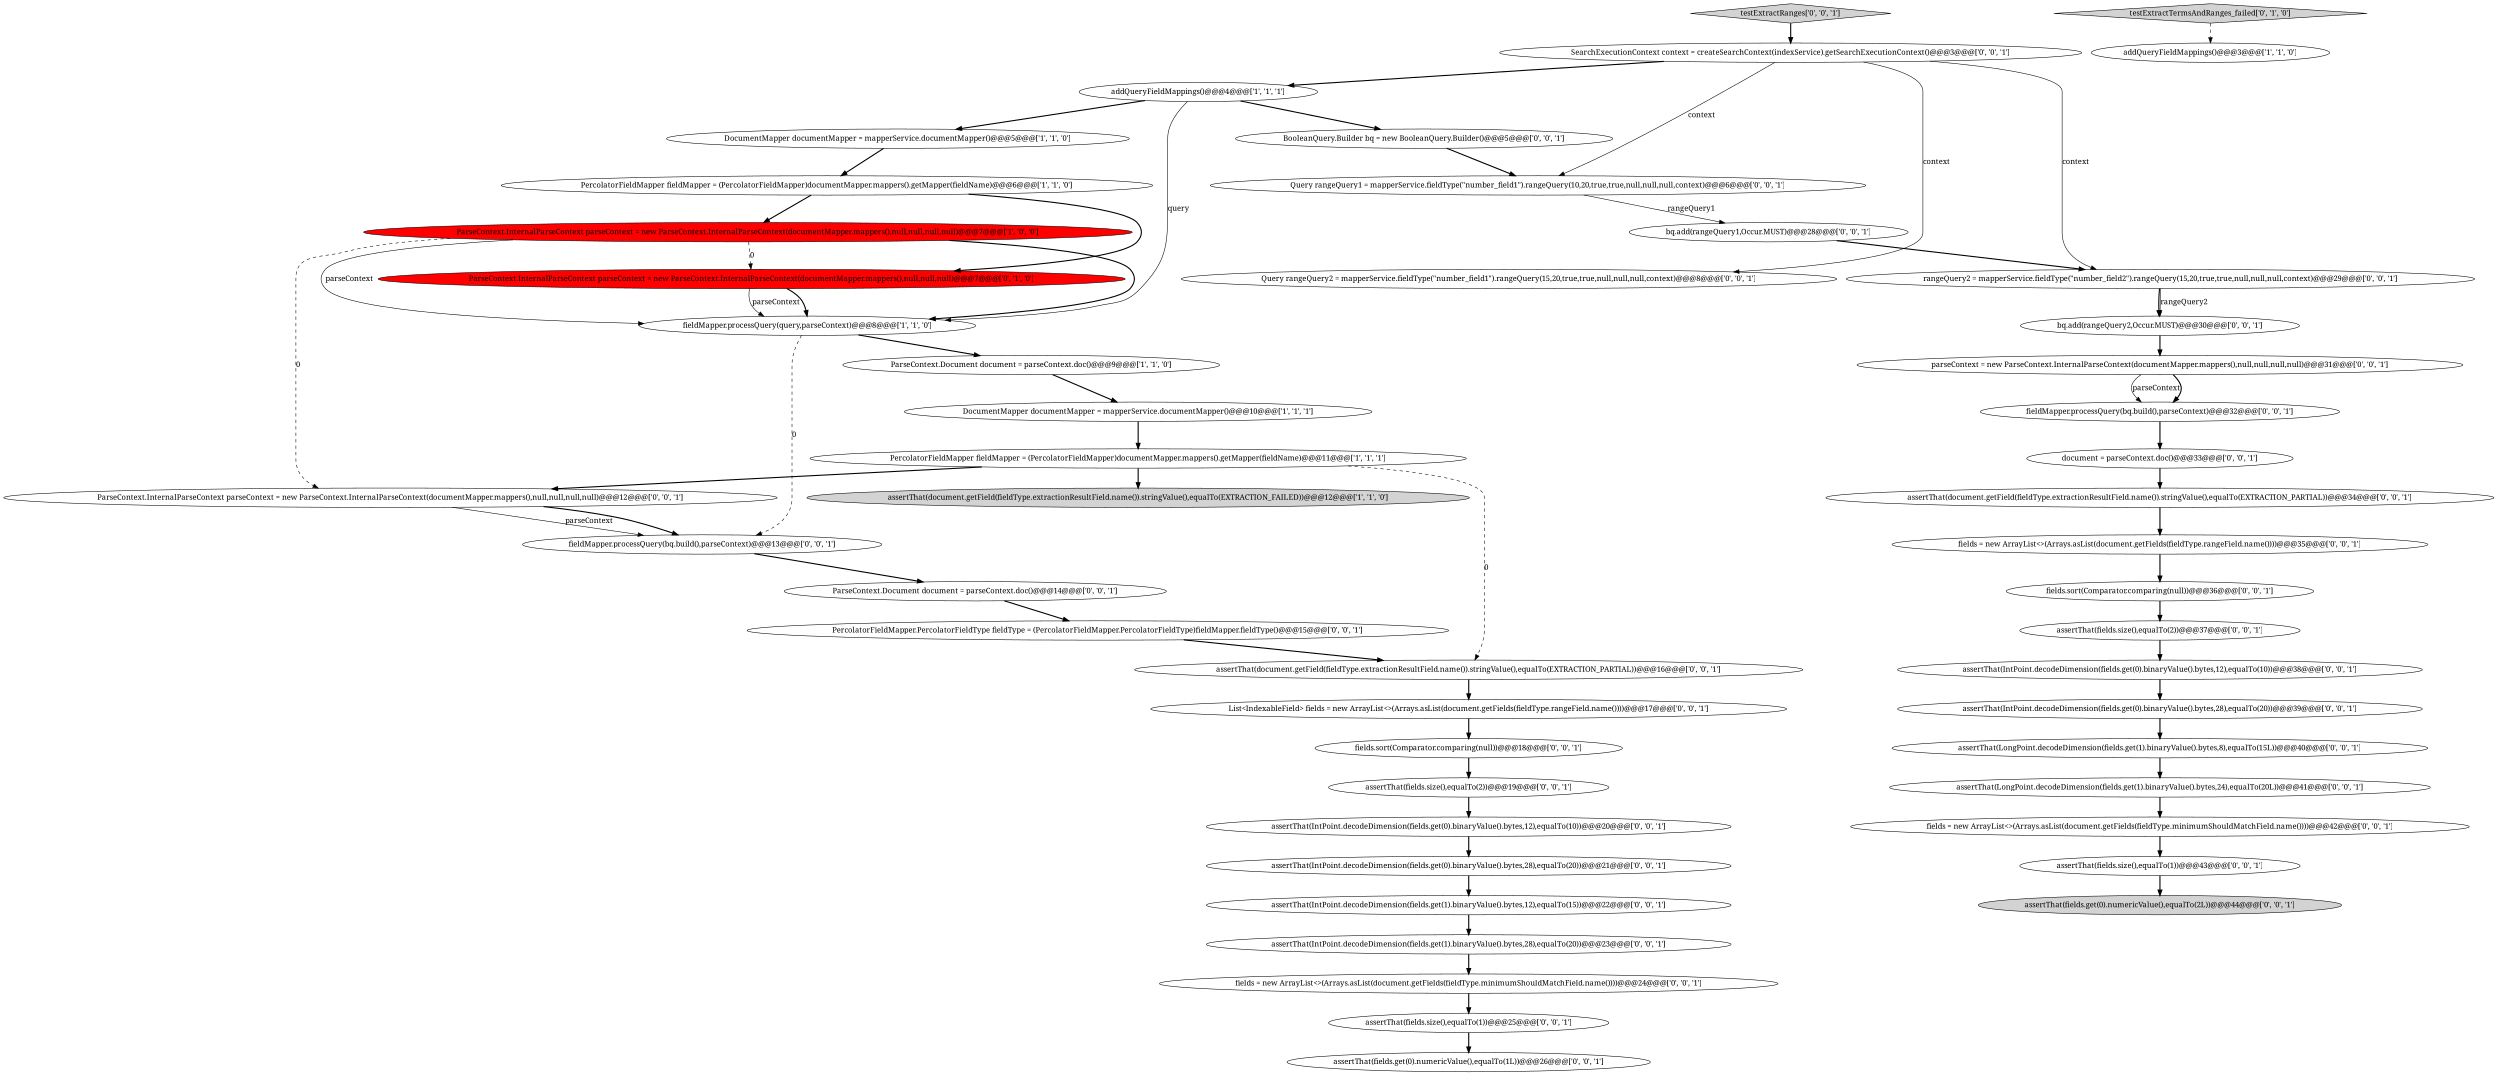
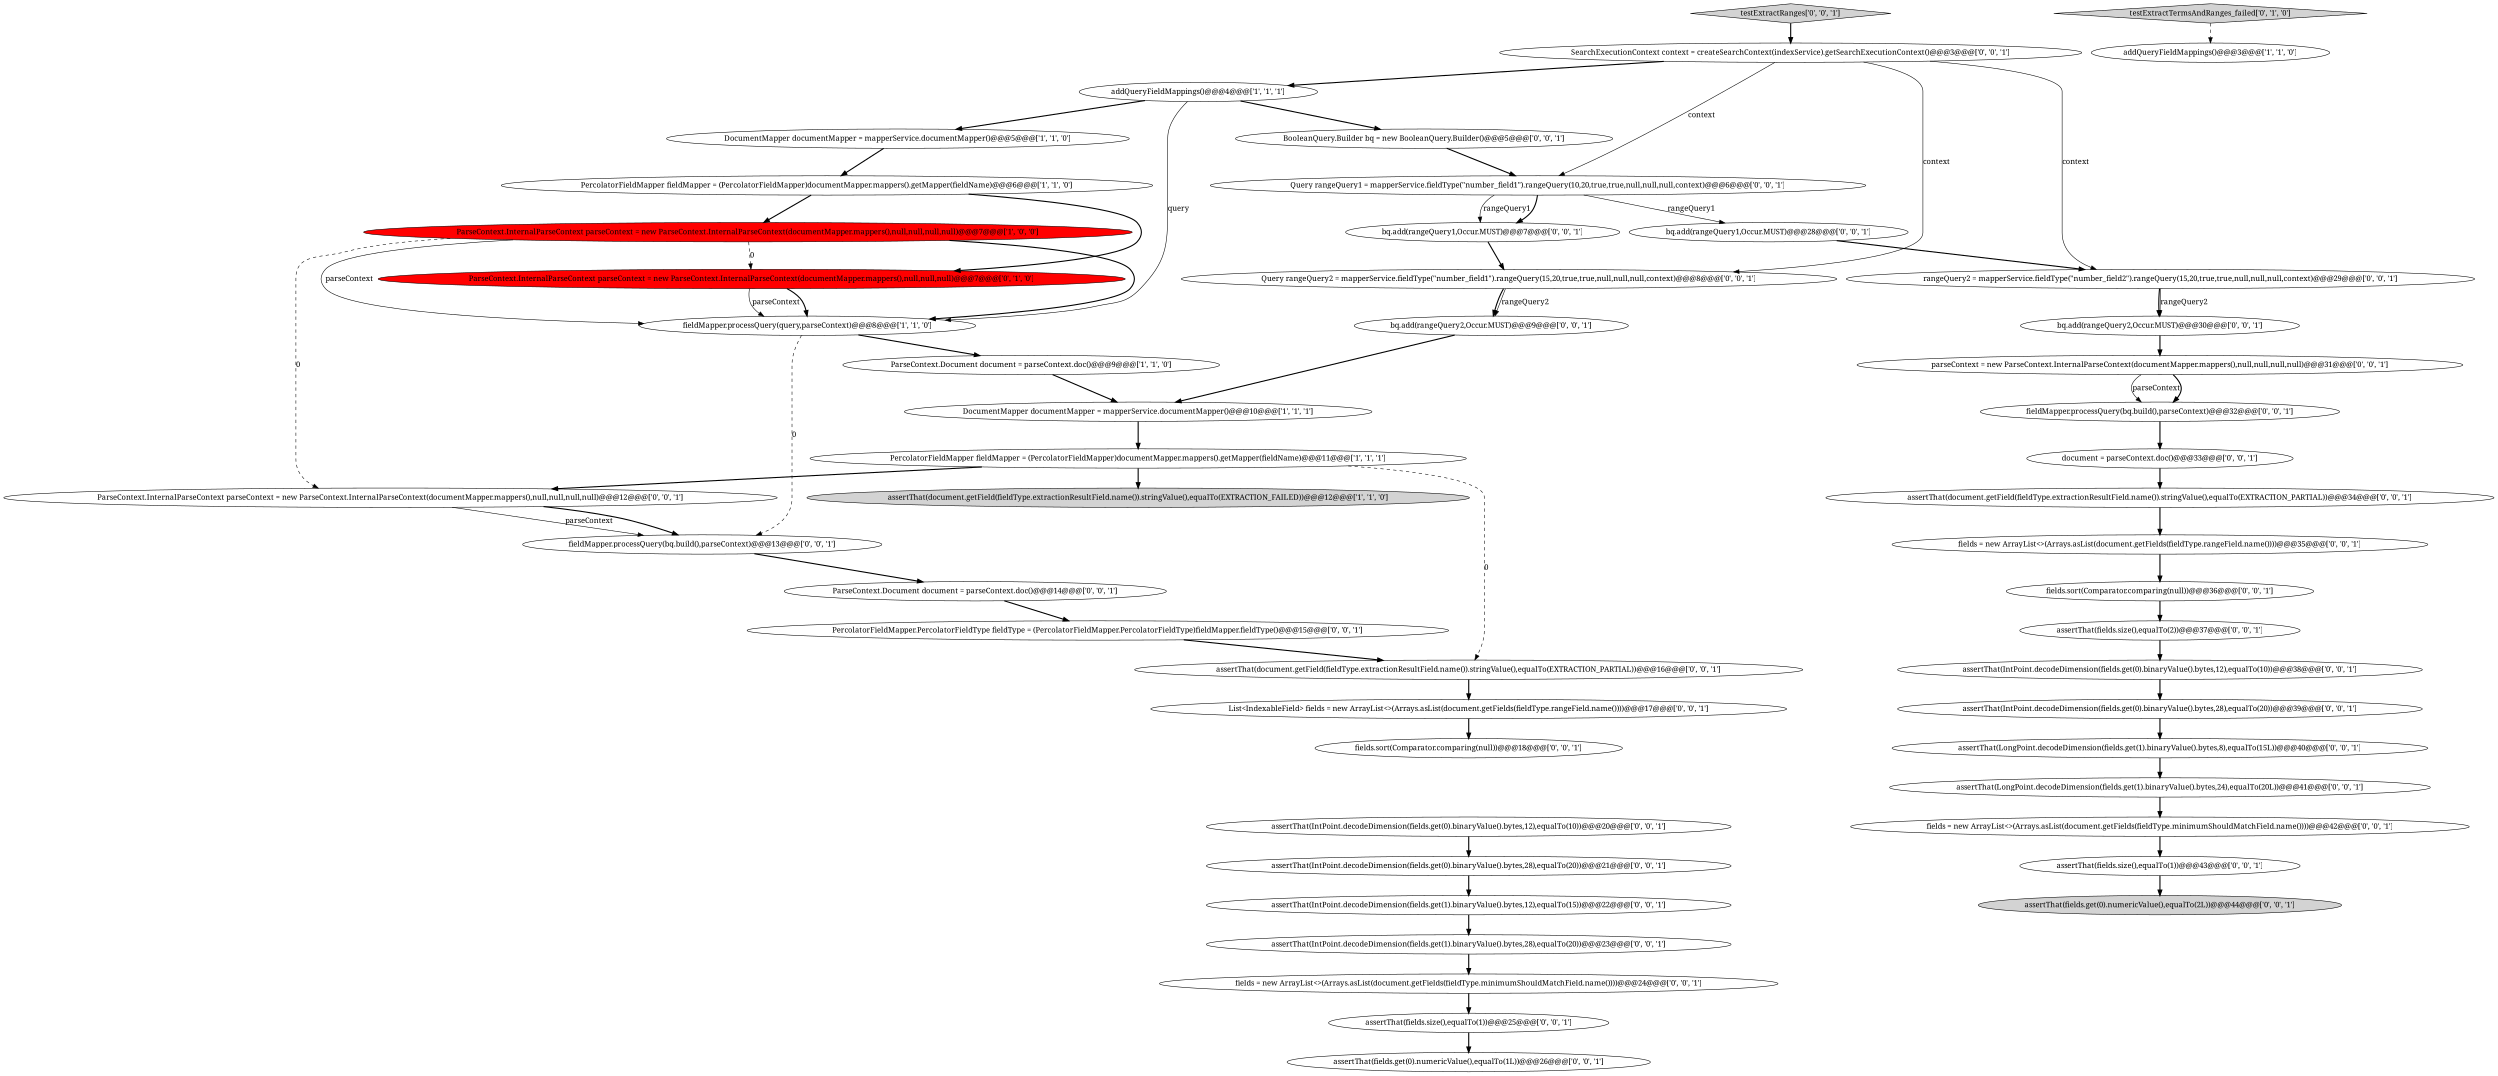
node "bq.add(rangeQuery1,Occur.MUST)@@@7@@@['0', '0', '1']": added
node "bq.add(rangeQuery2,Occur.MUST)@@@9@@@['0', '0', '1']": added
node "assertThat(fields.size(),equalTo(2))@@@19@@@['0', '0', '1']": removed
